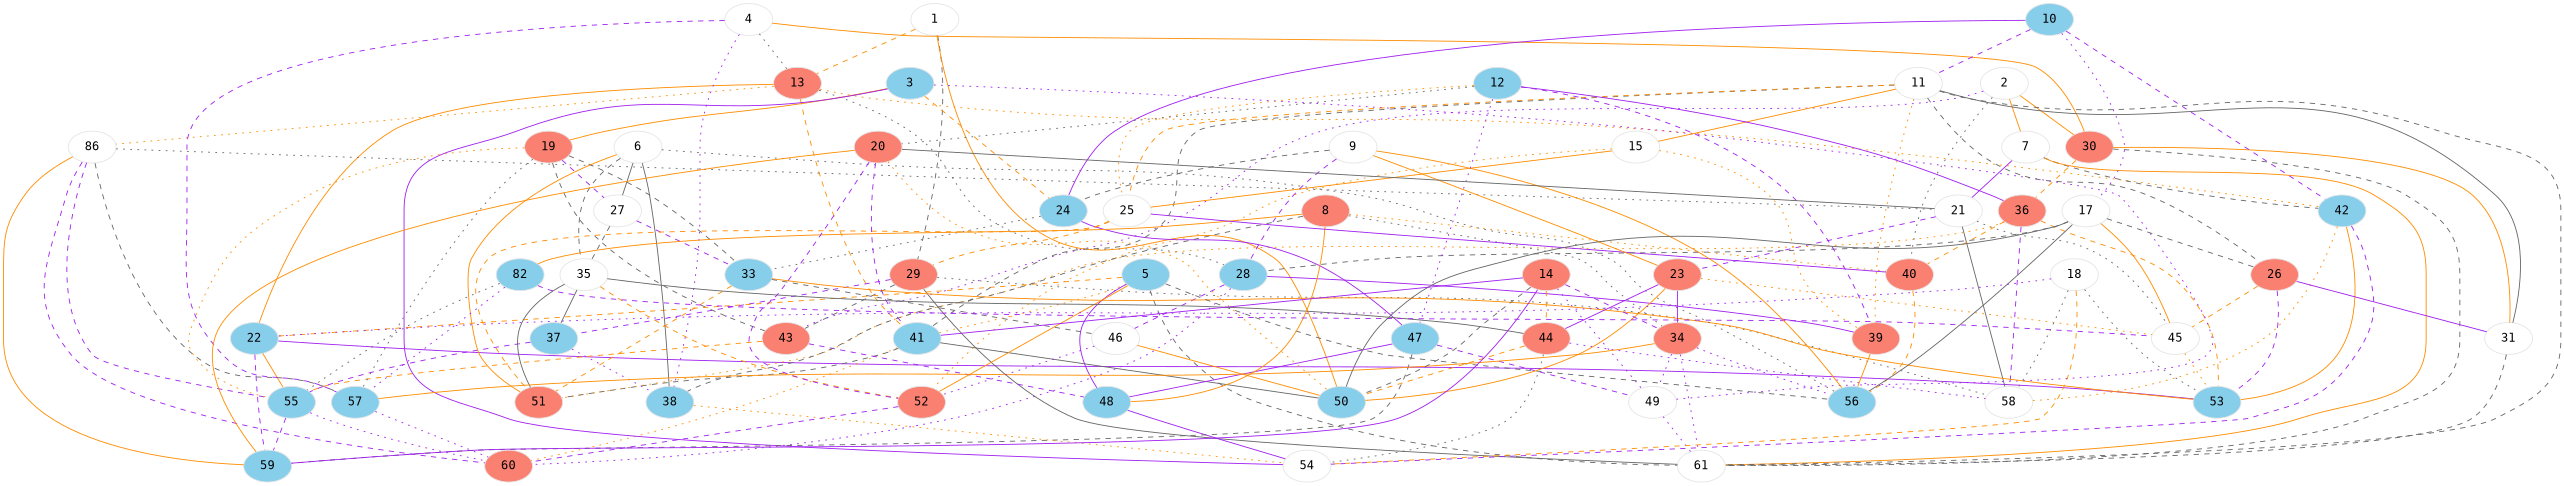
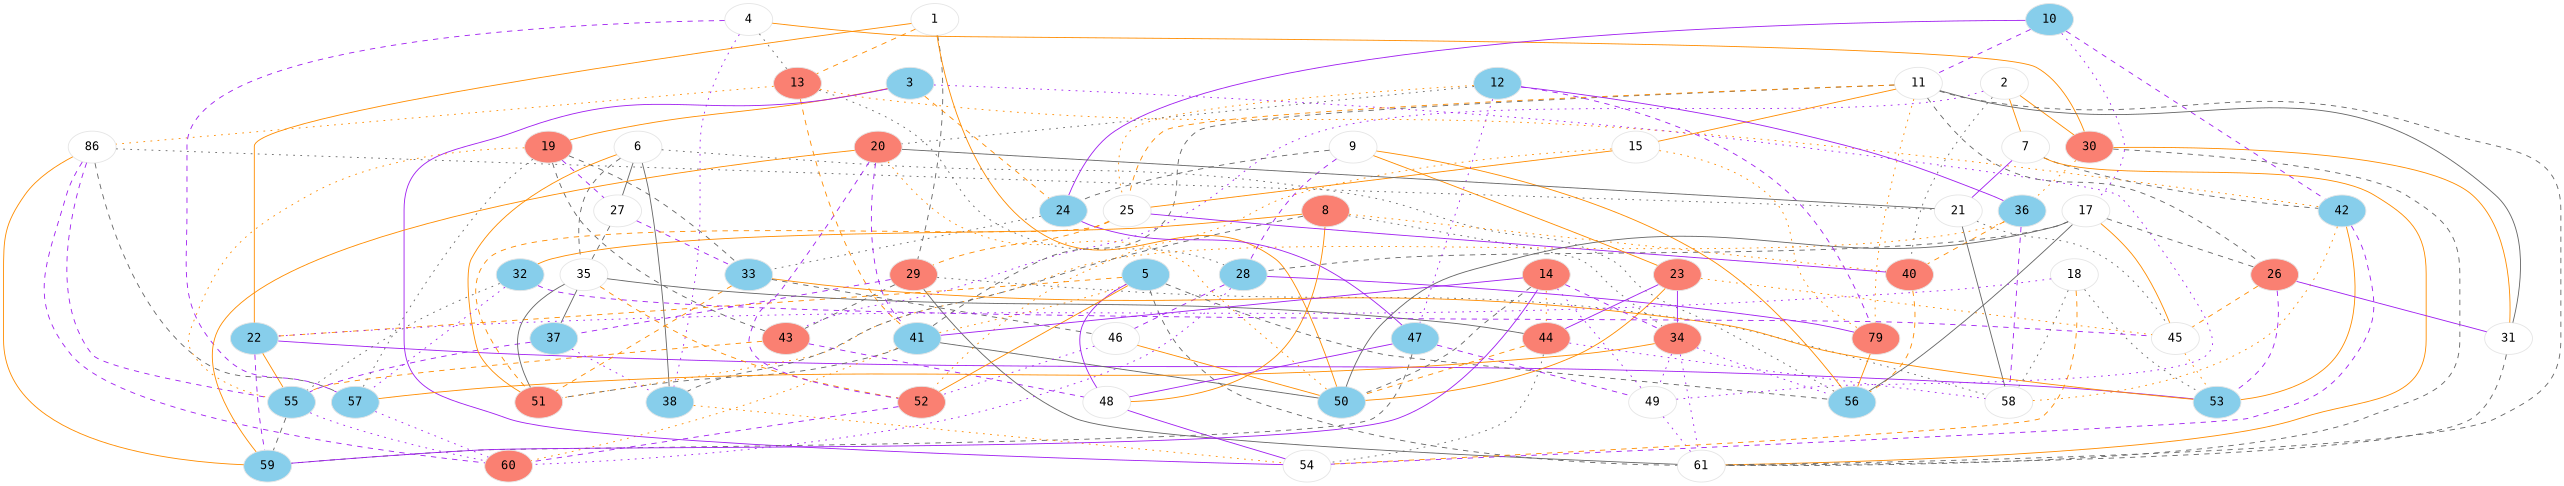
edge "13" -- "22": now "1" -- "22"
edge "30" -- "36": style dashed -> dotted
node "36": fillcolor salmon -> skyblue
edge "21" -- "23": removed
edge "36" -- "53": removed
node "82": label "82" -> "32"
edge "14" -- "44": style dashed -> dotted
node "39": label "39" -> "79"
node "48": fillcolor skyblue -> white
edge "55" -- "59": color purple -> gray40
